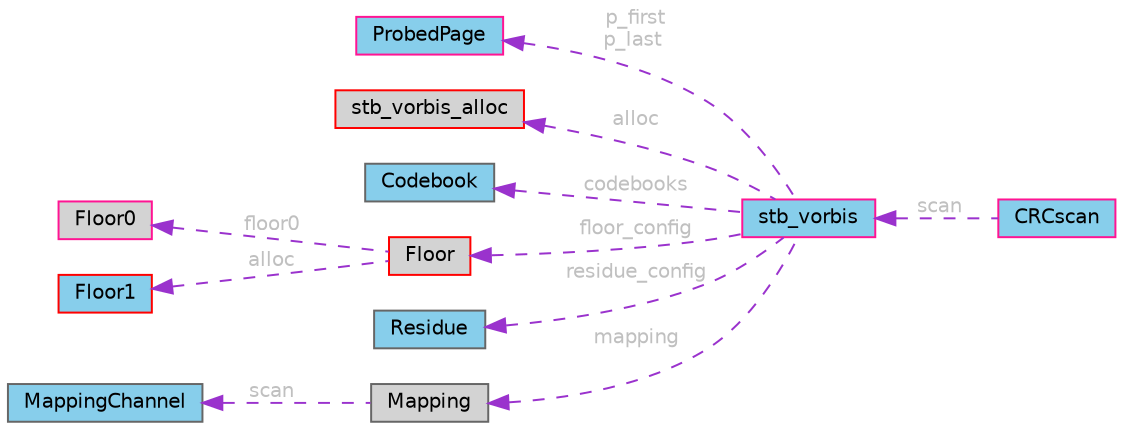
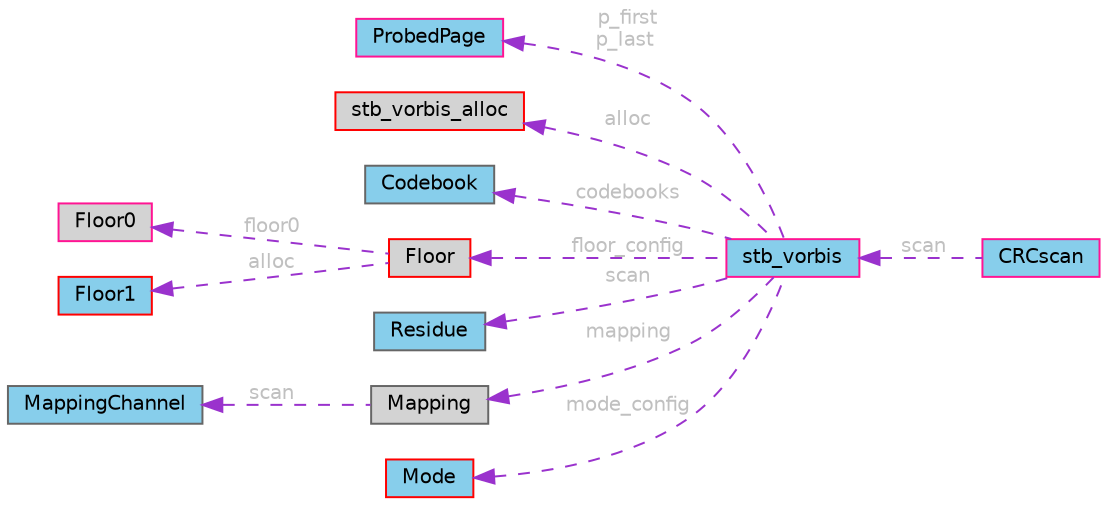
edge "stb_vorbis" -> "Residue": label " residue_config" -> " scan"
node "Mode": added
